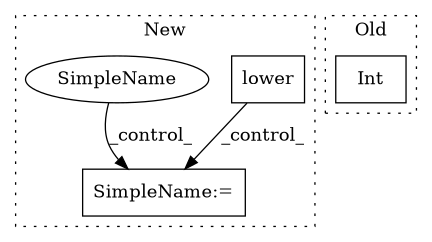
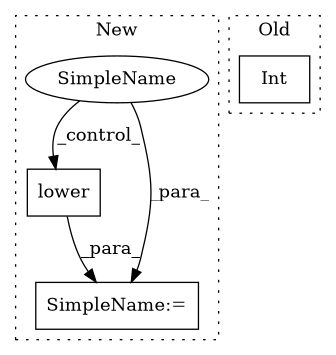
edge "SimpleName" -> "lower": added, label "_control_"
edge "SimpleName" -> "SimpleName:=": label "_control_" -> "_para_"
edge "lower" -> "SimpleName:=": label "_control_" -> "_para_"
